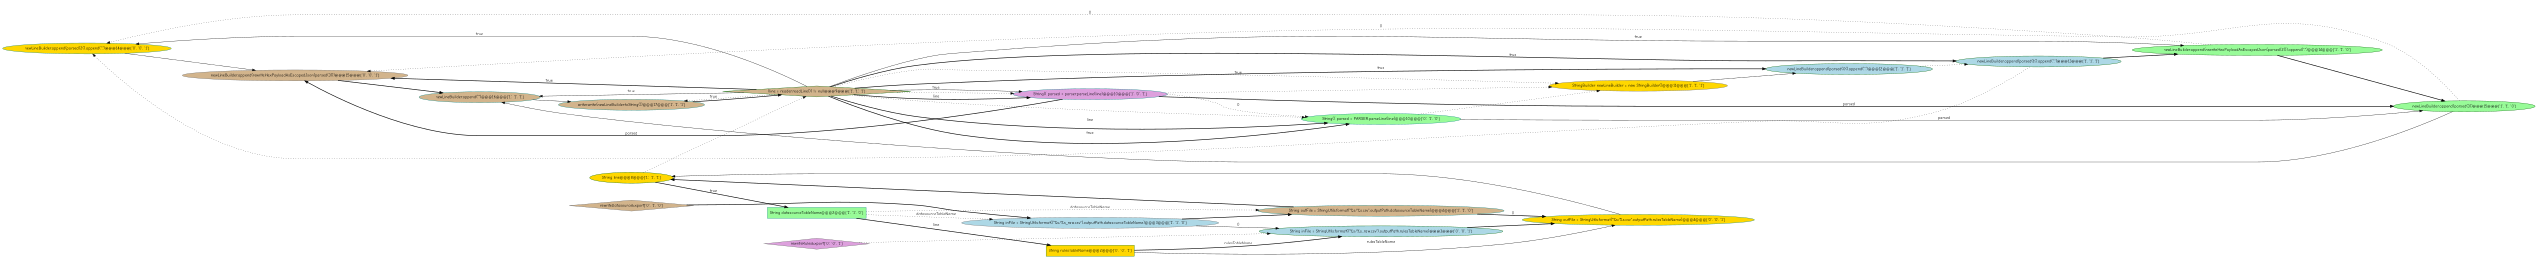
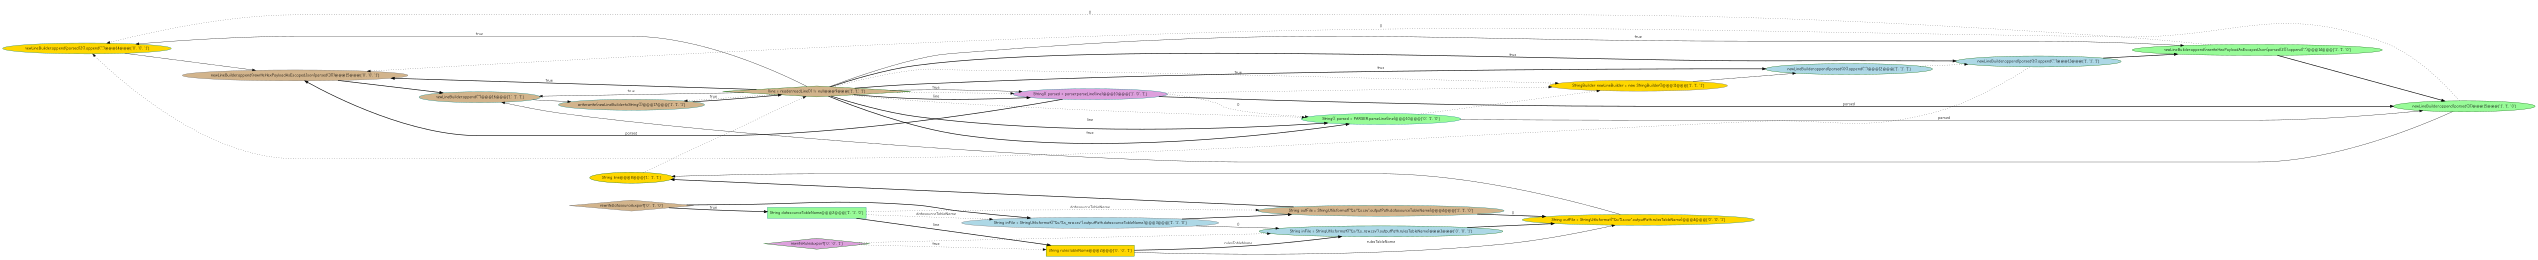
edge "String line@@@8@@@['1', '1', '1']" -> "String datasourceTableName@@@2@@@['1', '1', '0']": now "rewriteDatasourceExport['0', '1', '0']" -> "String datasourceTableName@@@2@@@['1', '1', '0']"
node "rewriteRulesExport['0', '0', '1']": color gray40 -> darkgreen
edge "rewriteRulesExport['0', '0', '1']" -> "String rulesTableName@@@2@@@['0', '0', '1']": added, label "true"
